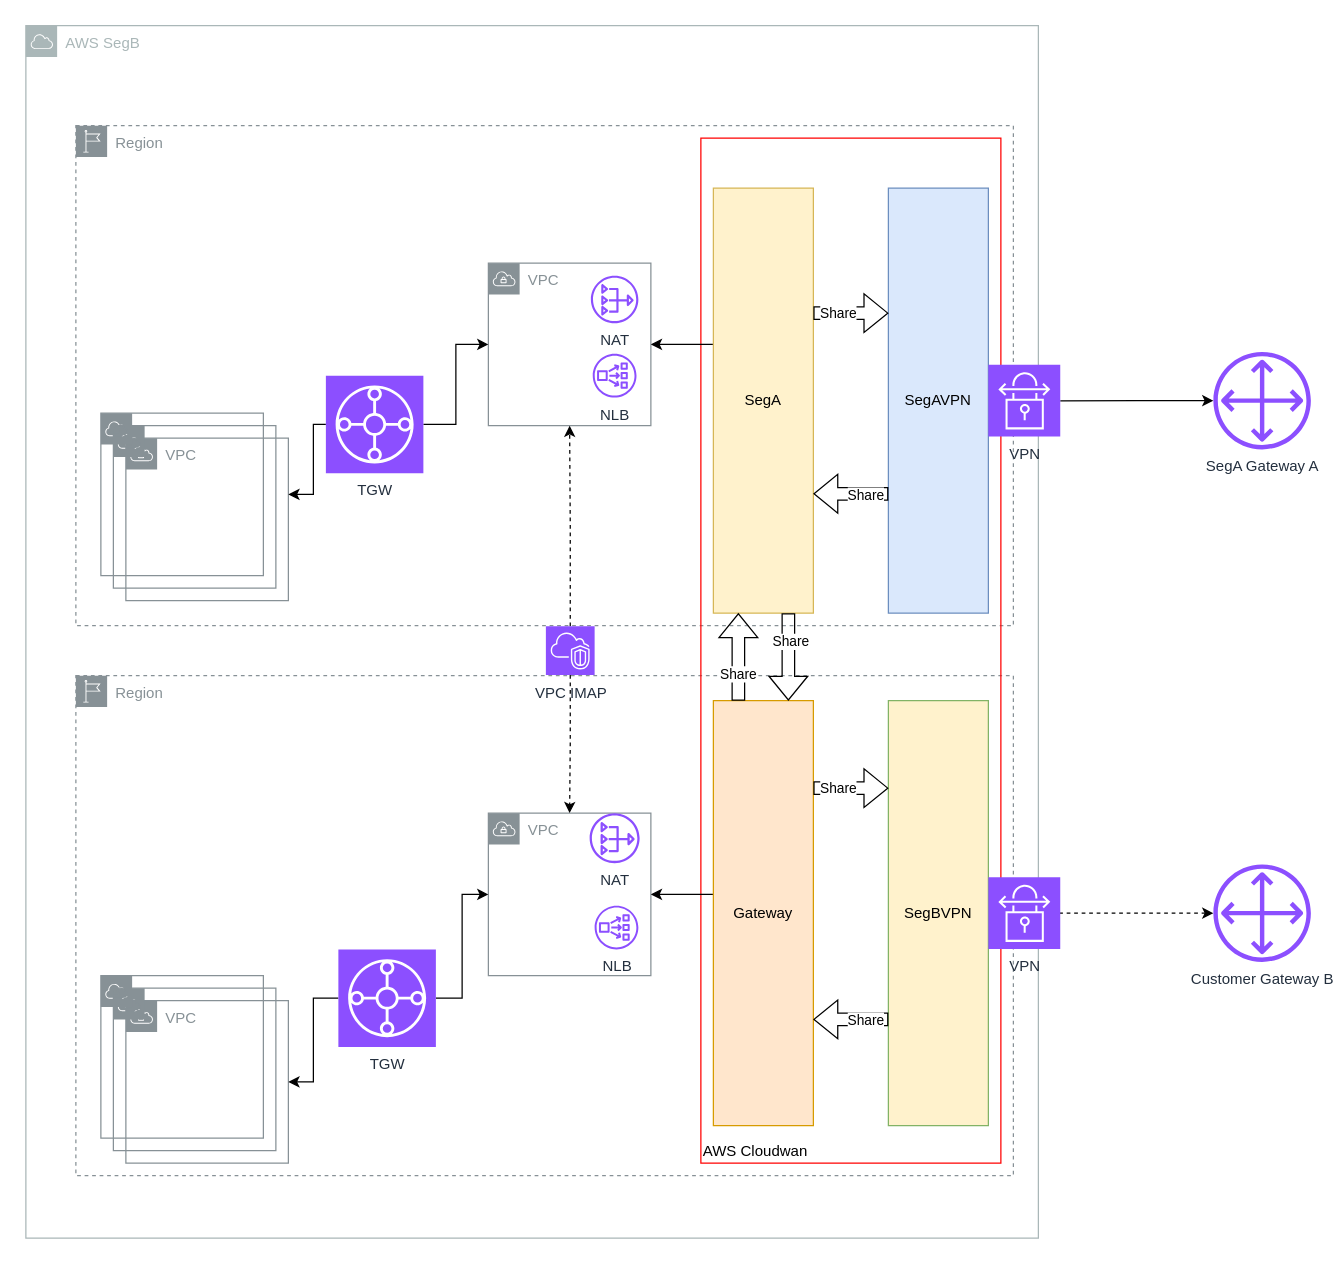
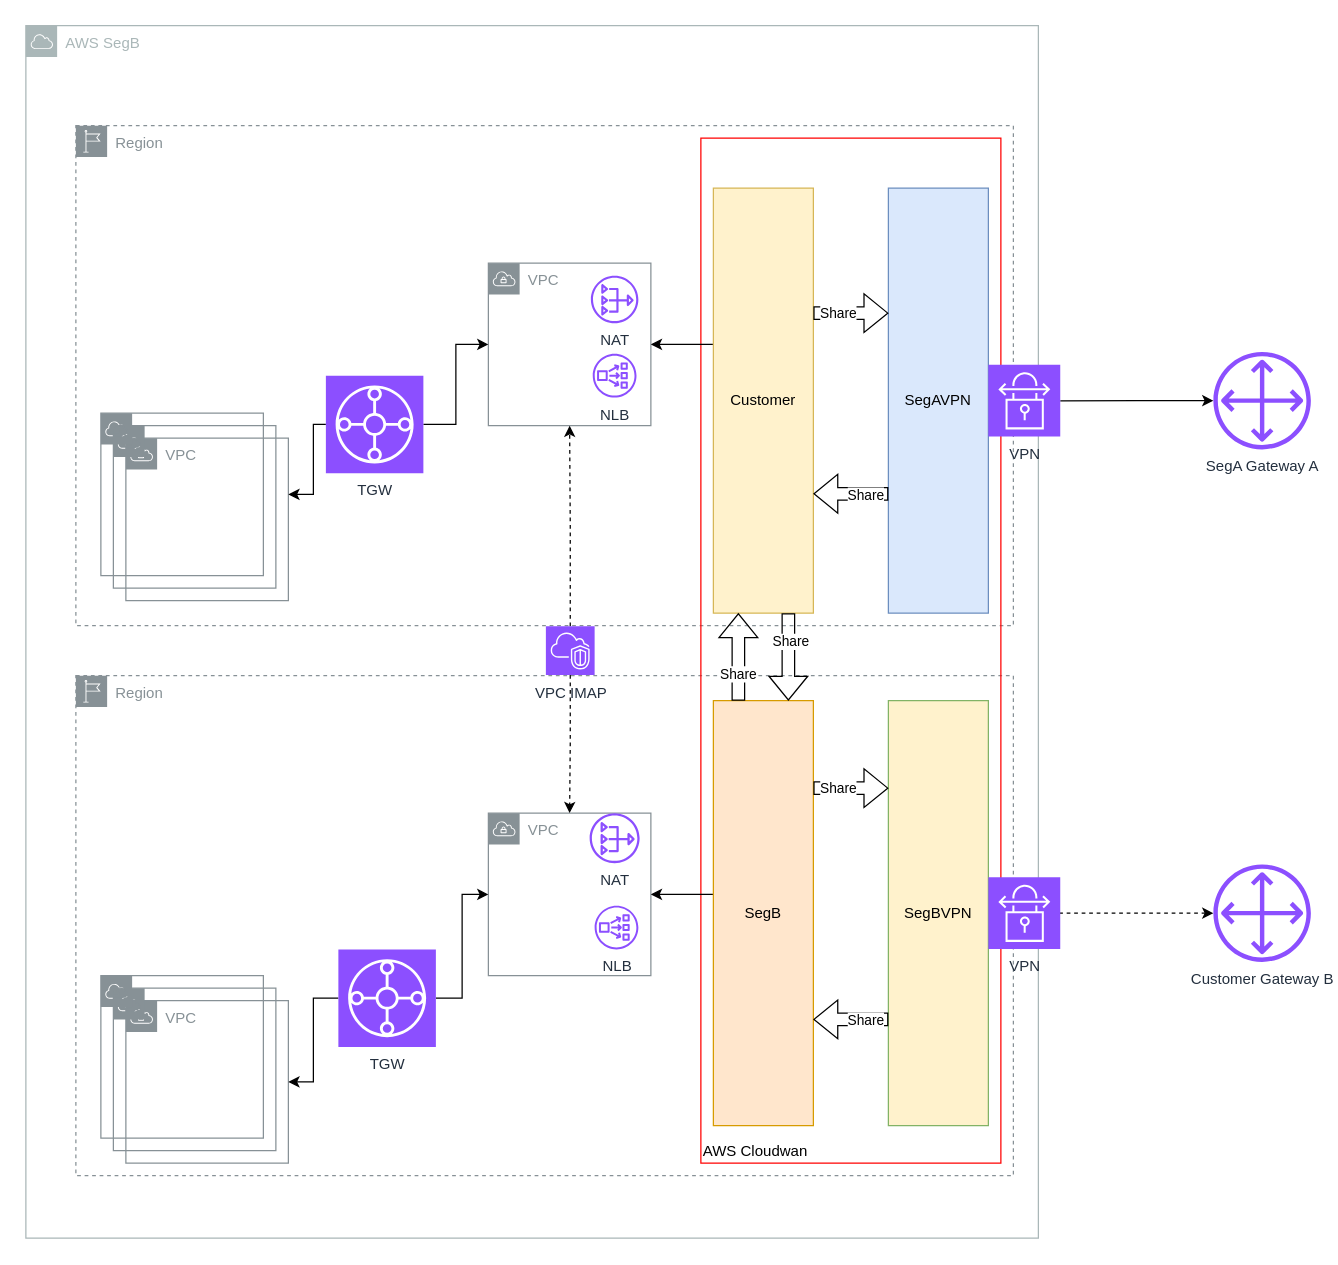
node "SegA": label "SegA" -> "Customer"
node "Gateway": label "Gateway" -> "SegB"
